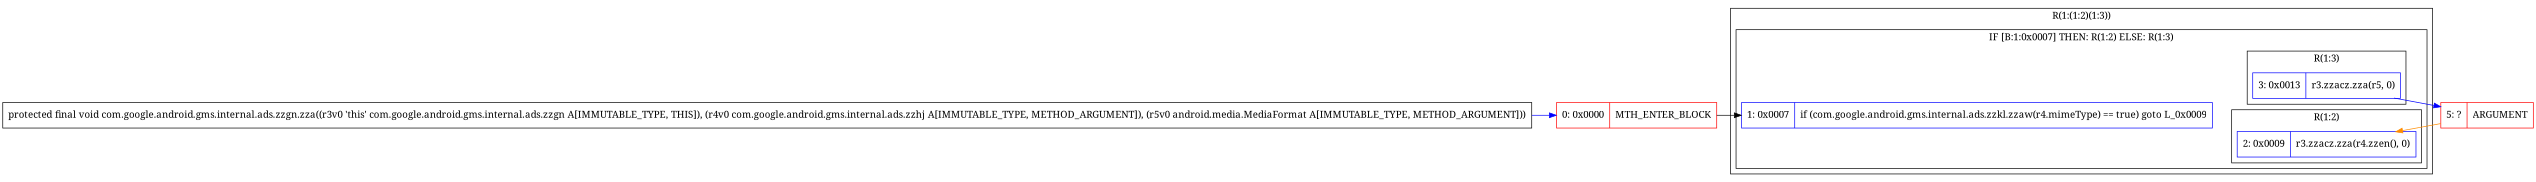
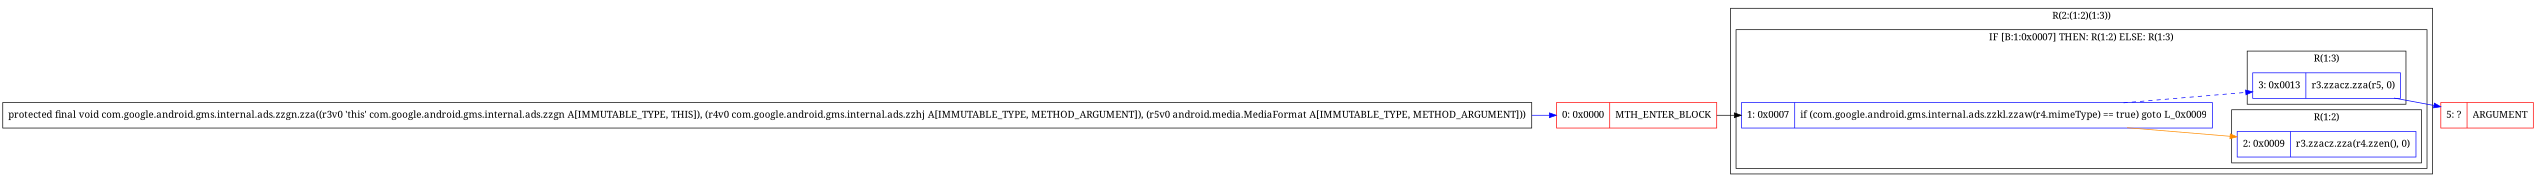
cluster "R(1:(1:2)(1:3))": label "R(1:(1:2)(1:3))" -> "R(2:(1:2)(1:3))"
edge "1: 0x0007" -> "3: 0x0013": added
edge "5: ?" -> "2: 0x0009": now "1: 0x0007" -> "2: 0x0009"
